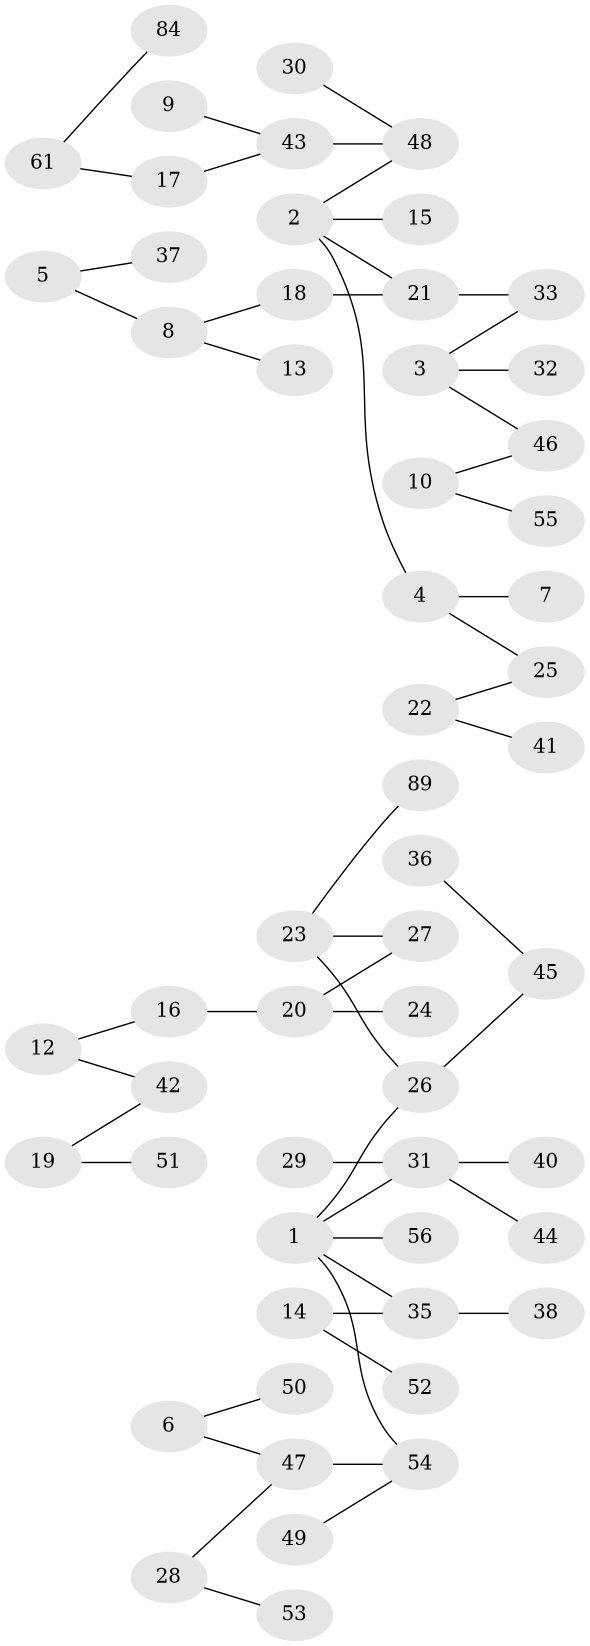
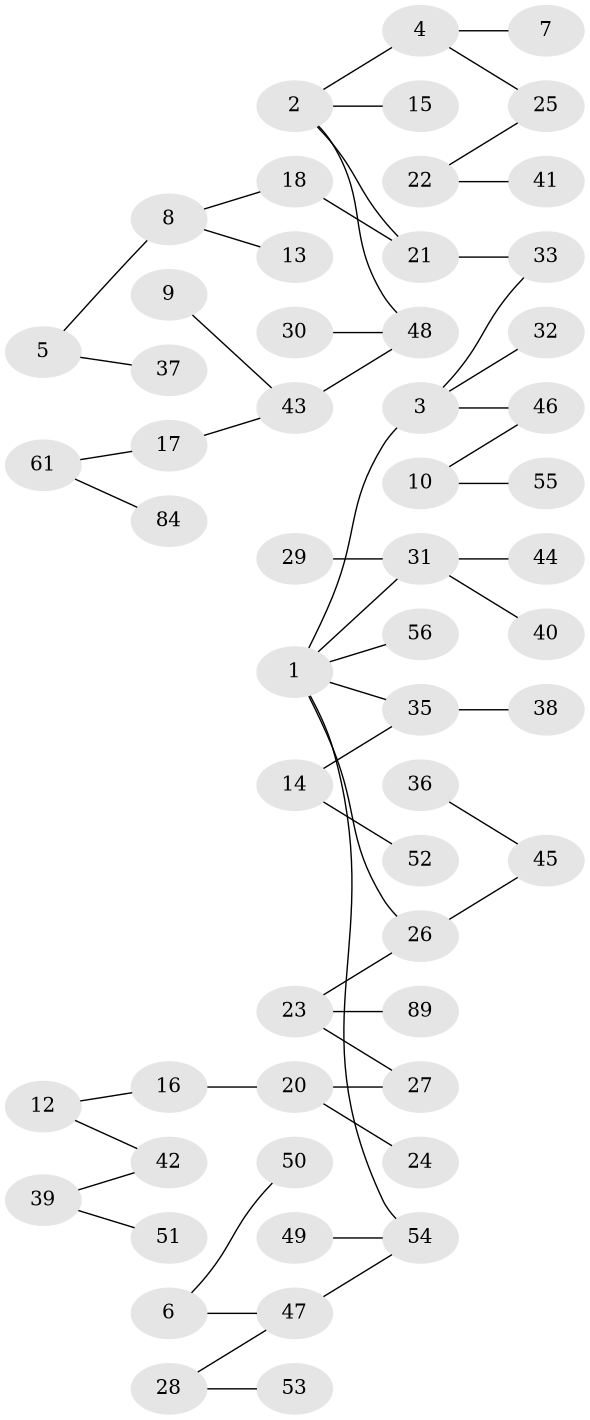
edge "3" -- "1": added
node "19": label "19" -> "39"
